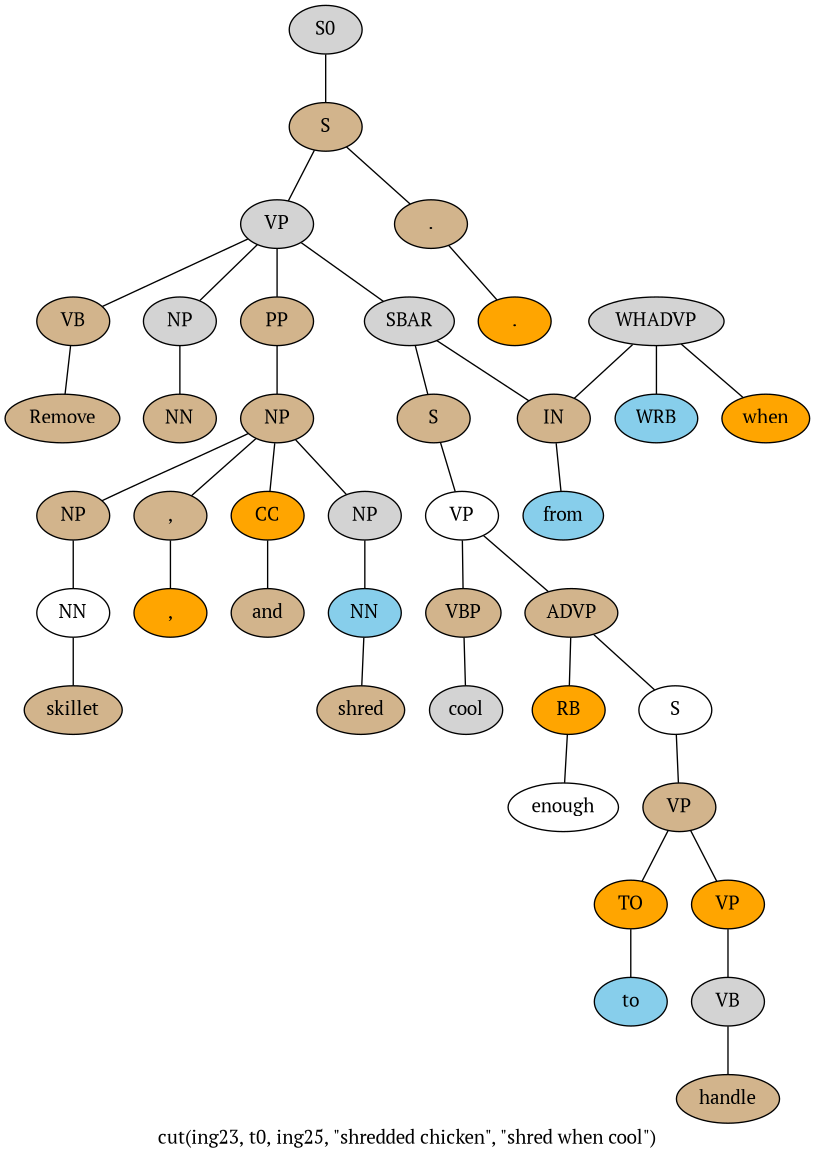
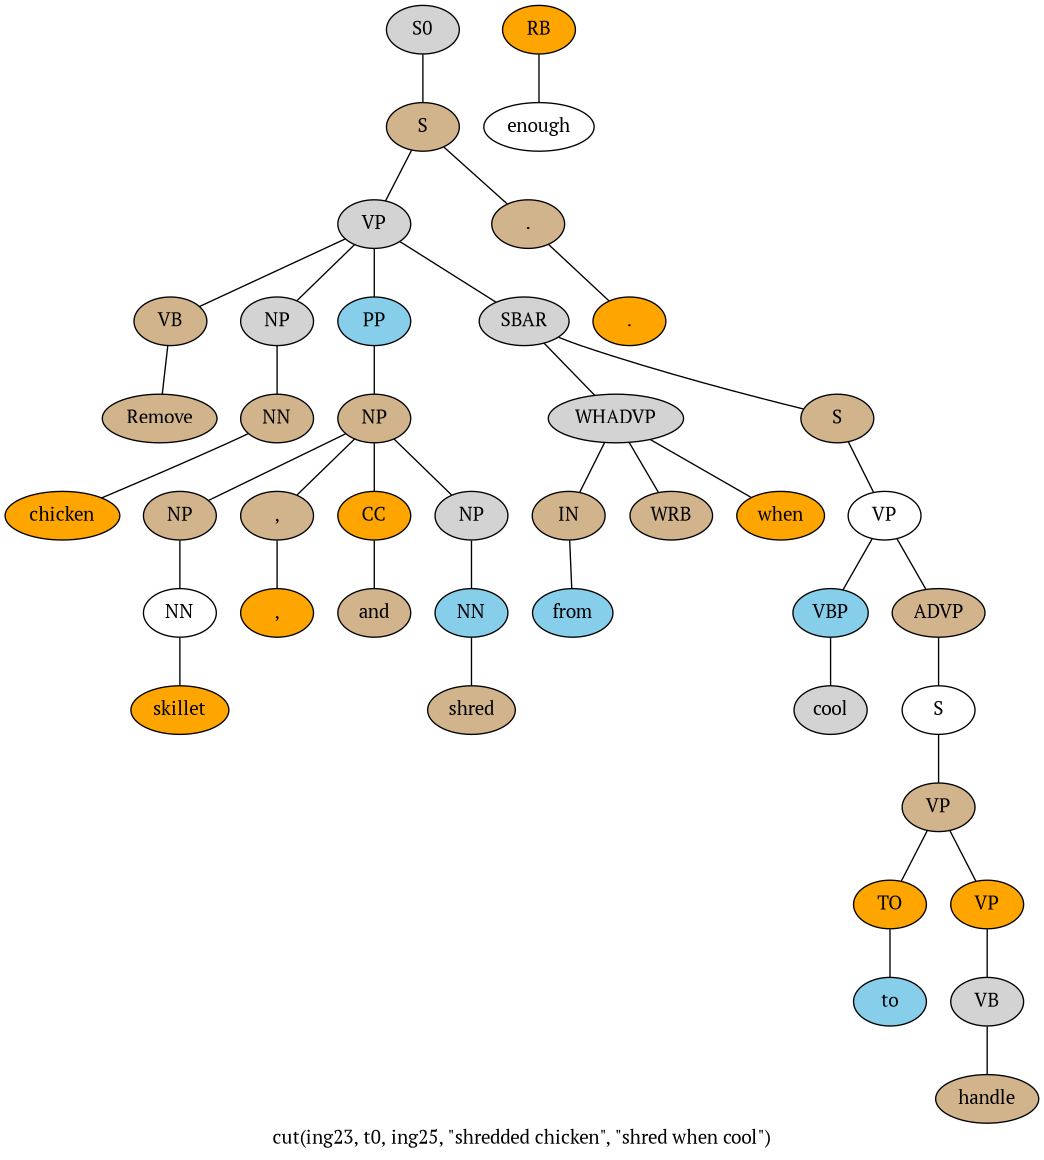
node "PP": fillcolor tan -> skyblue
edge "SBAR" -- "IN": now "SBAR" -- "WHADVP"
node "WRB": fillcolor skyblue -> tan
node "chicken": added
node "VBP": fillcolor tan -> skyblue
edge "ADVP" -- "RB": removed
node "skillet": fillcolor tan -> orange
